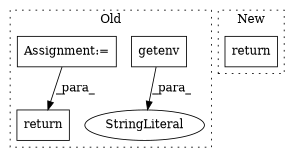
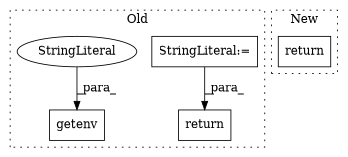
node "Assignment:=": label "Assignment:=" -> "StringLiteral:="
edge "getenv" -> "StringLiteral": reversed
